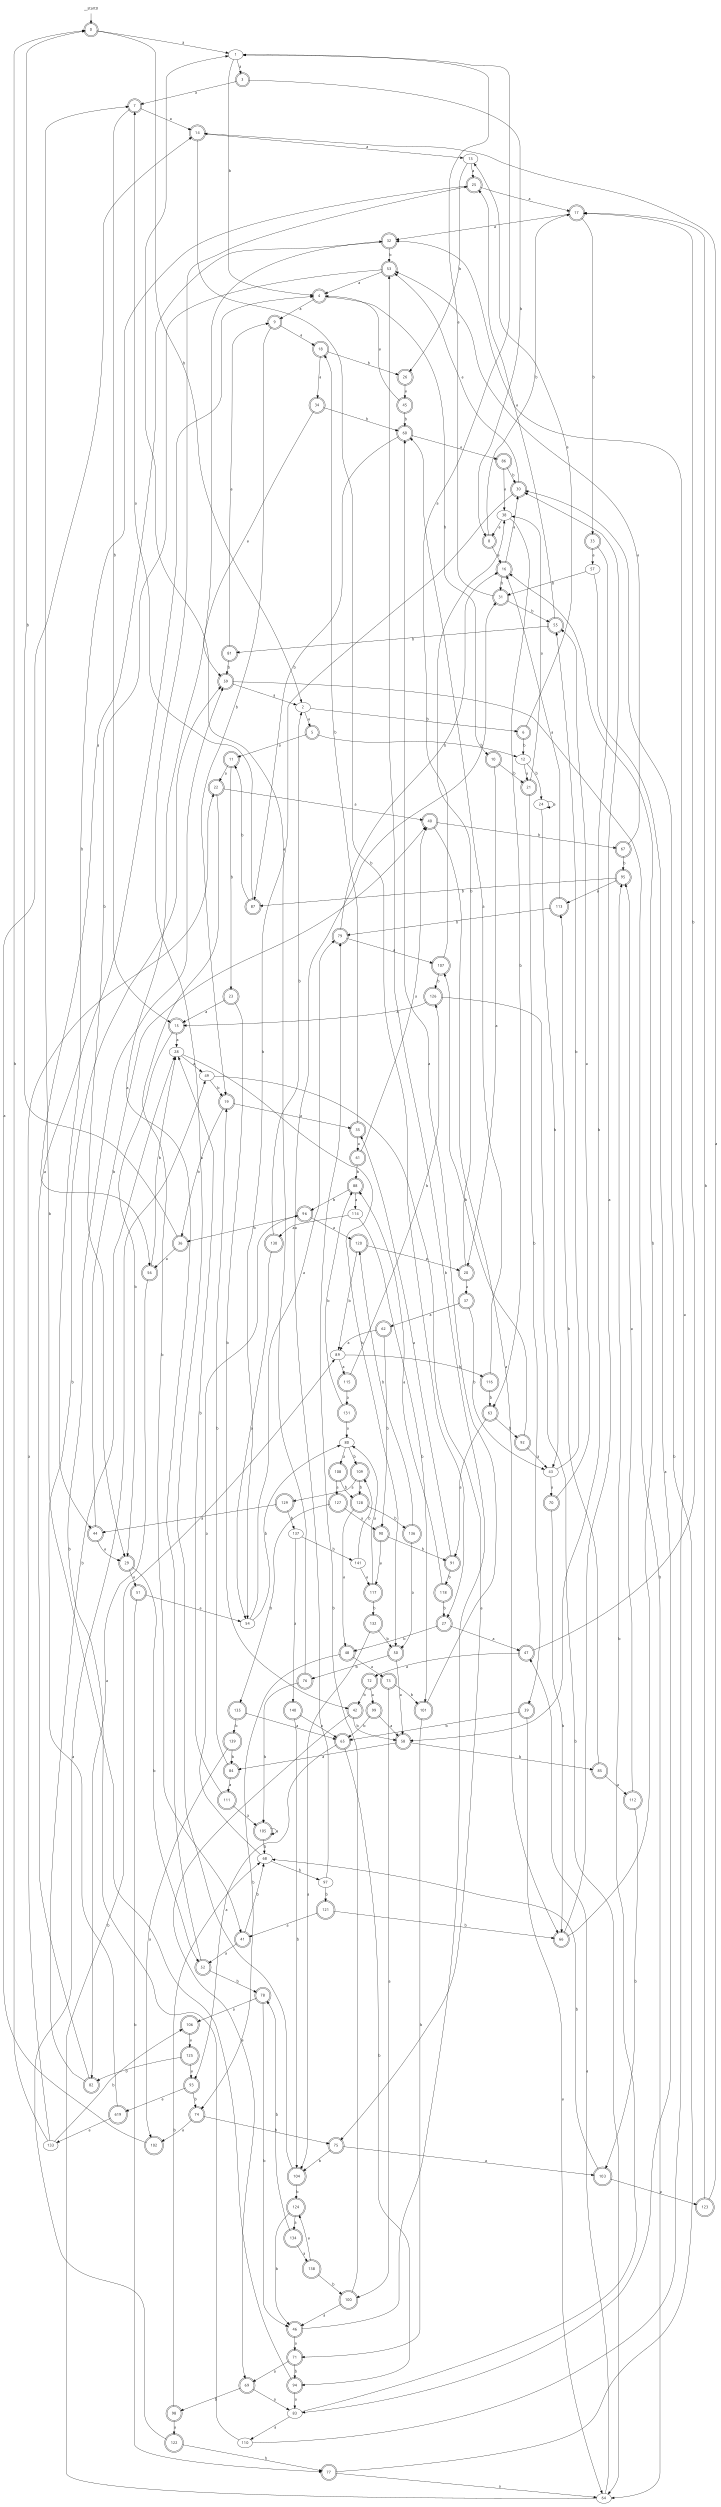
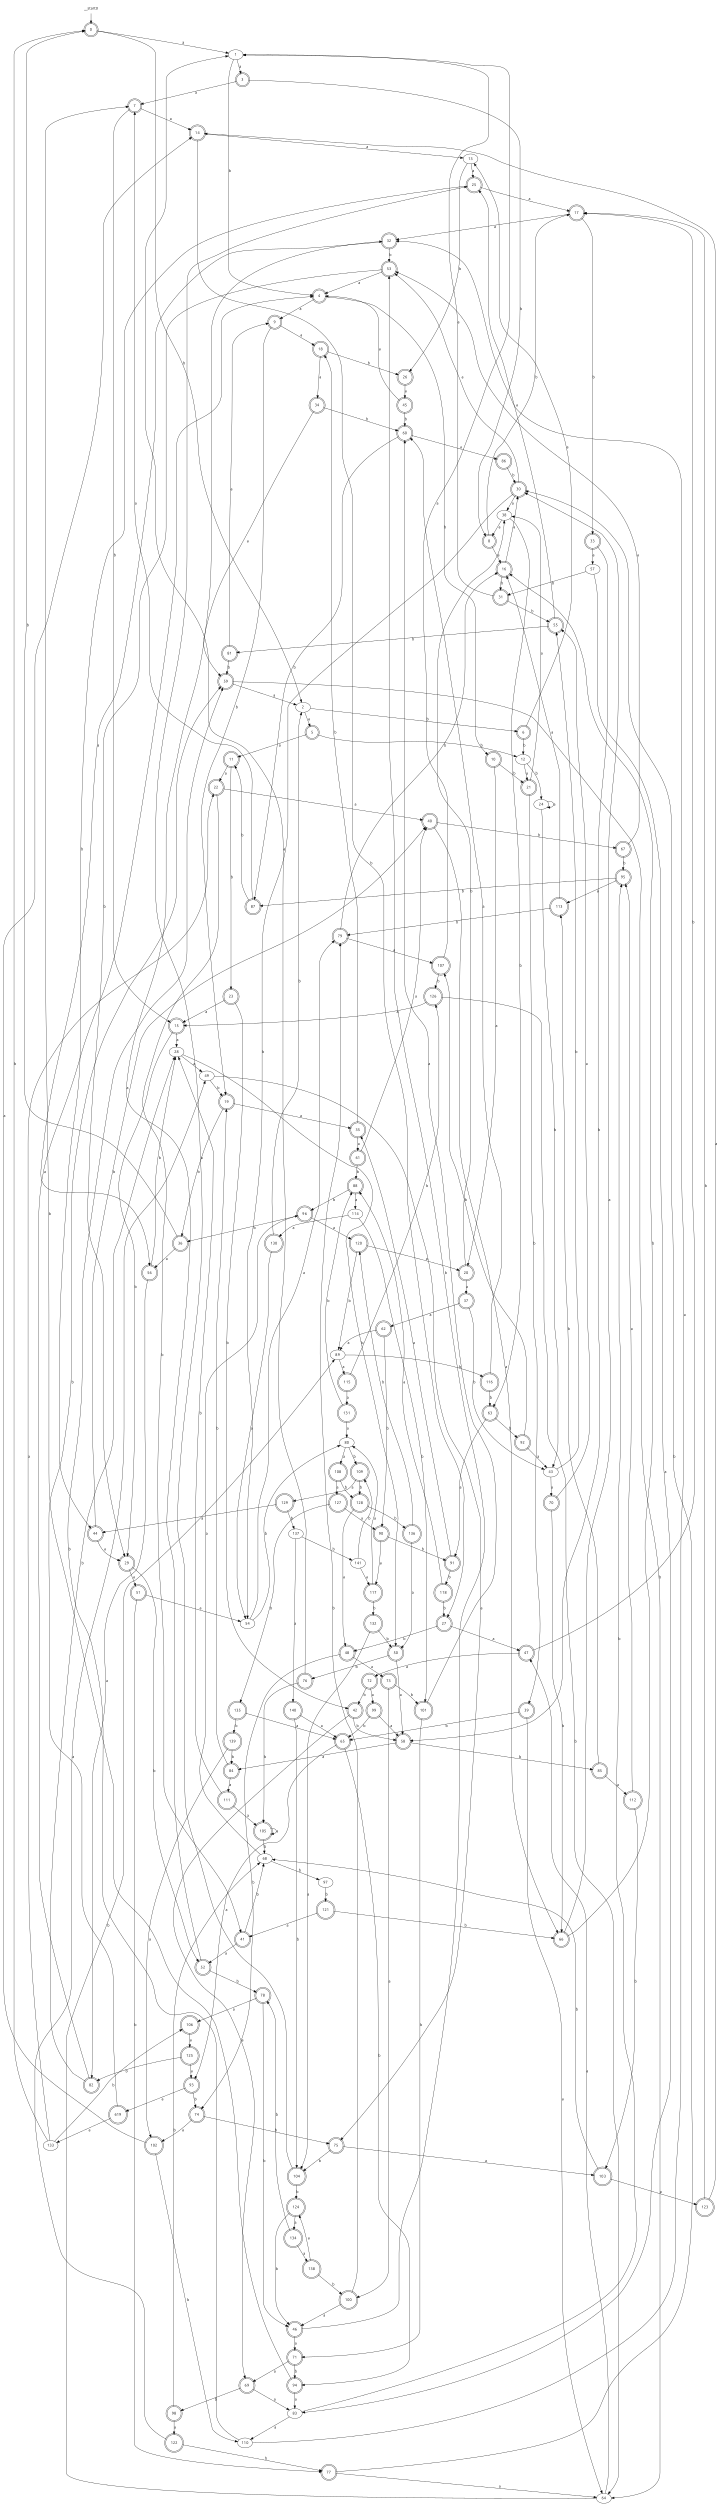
edge "86" -> "38": now "30" -> "38"
edge "97" -> "31": removed, label "a"
edge "102" -> "110": added, label "b"
